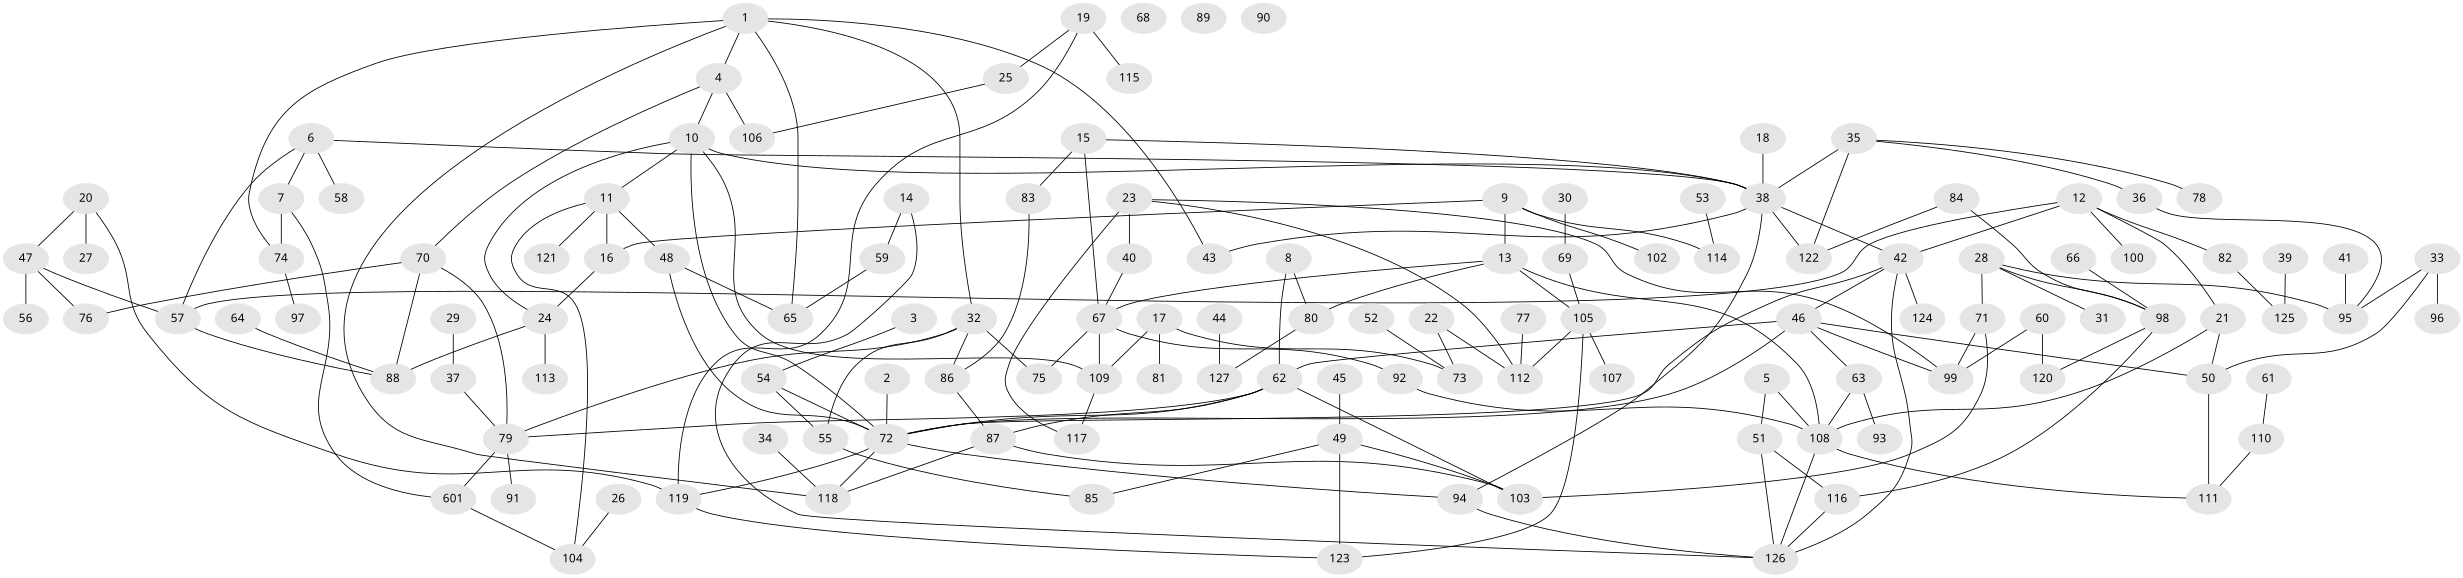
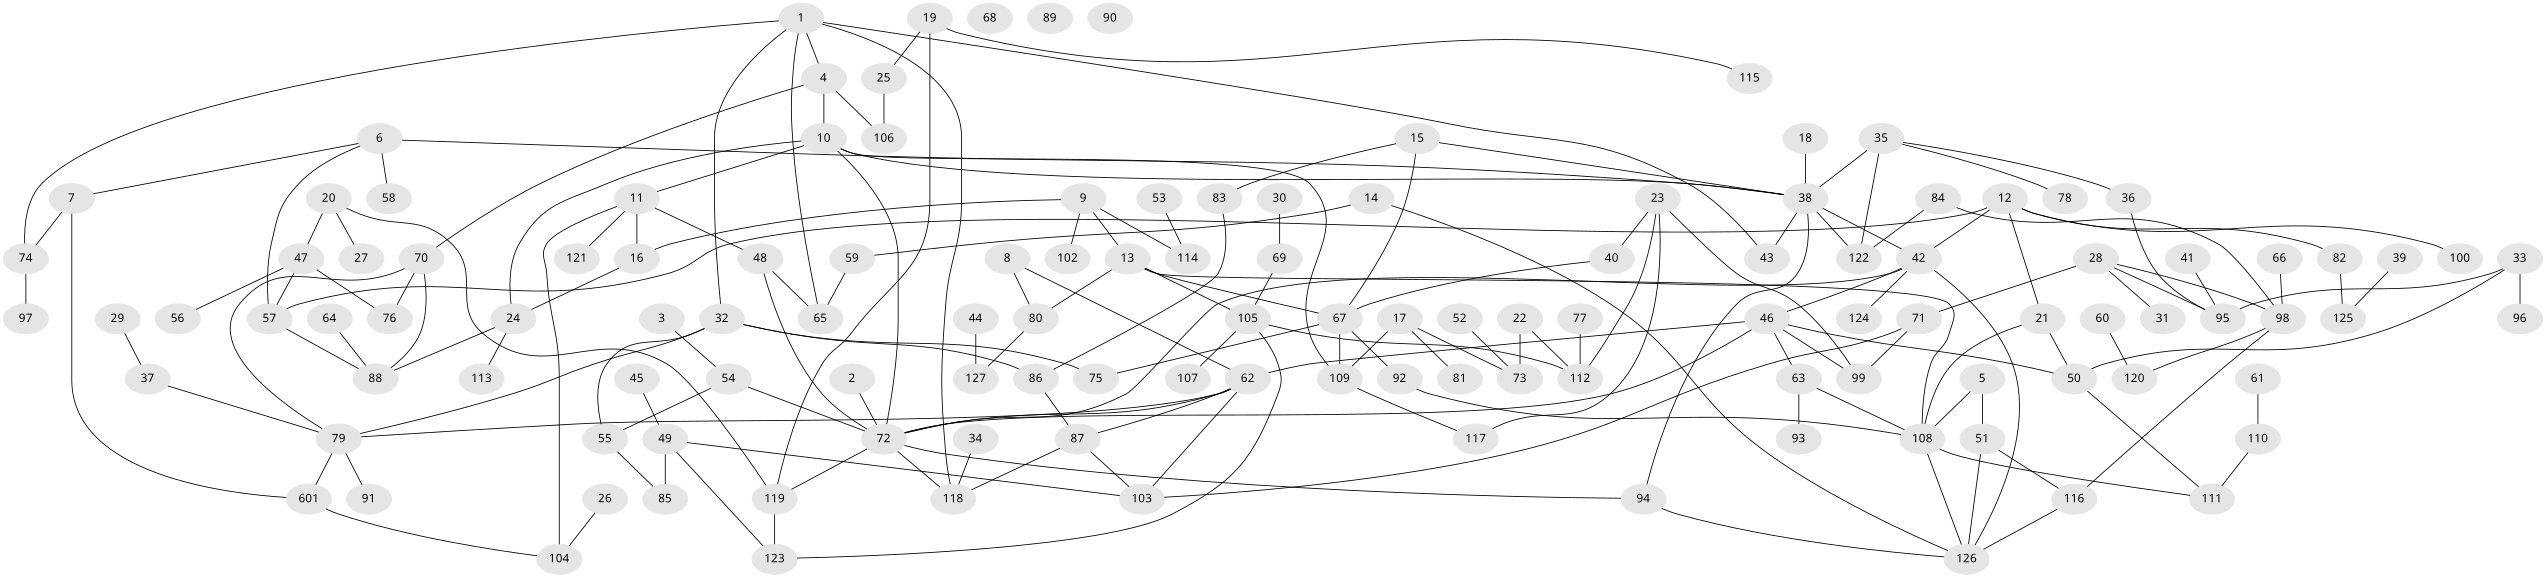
edge "60" -- "99": removed
